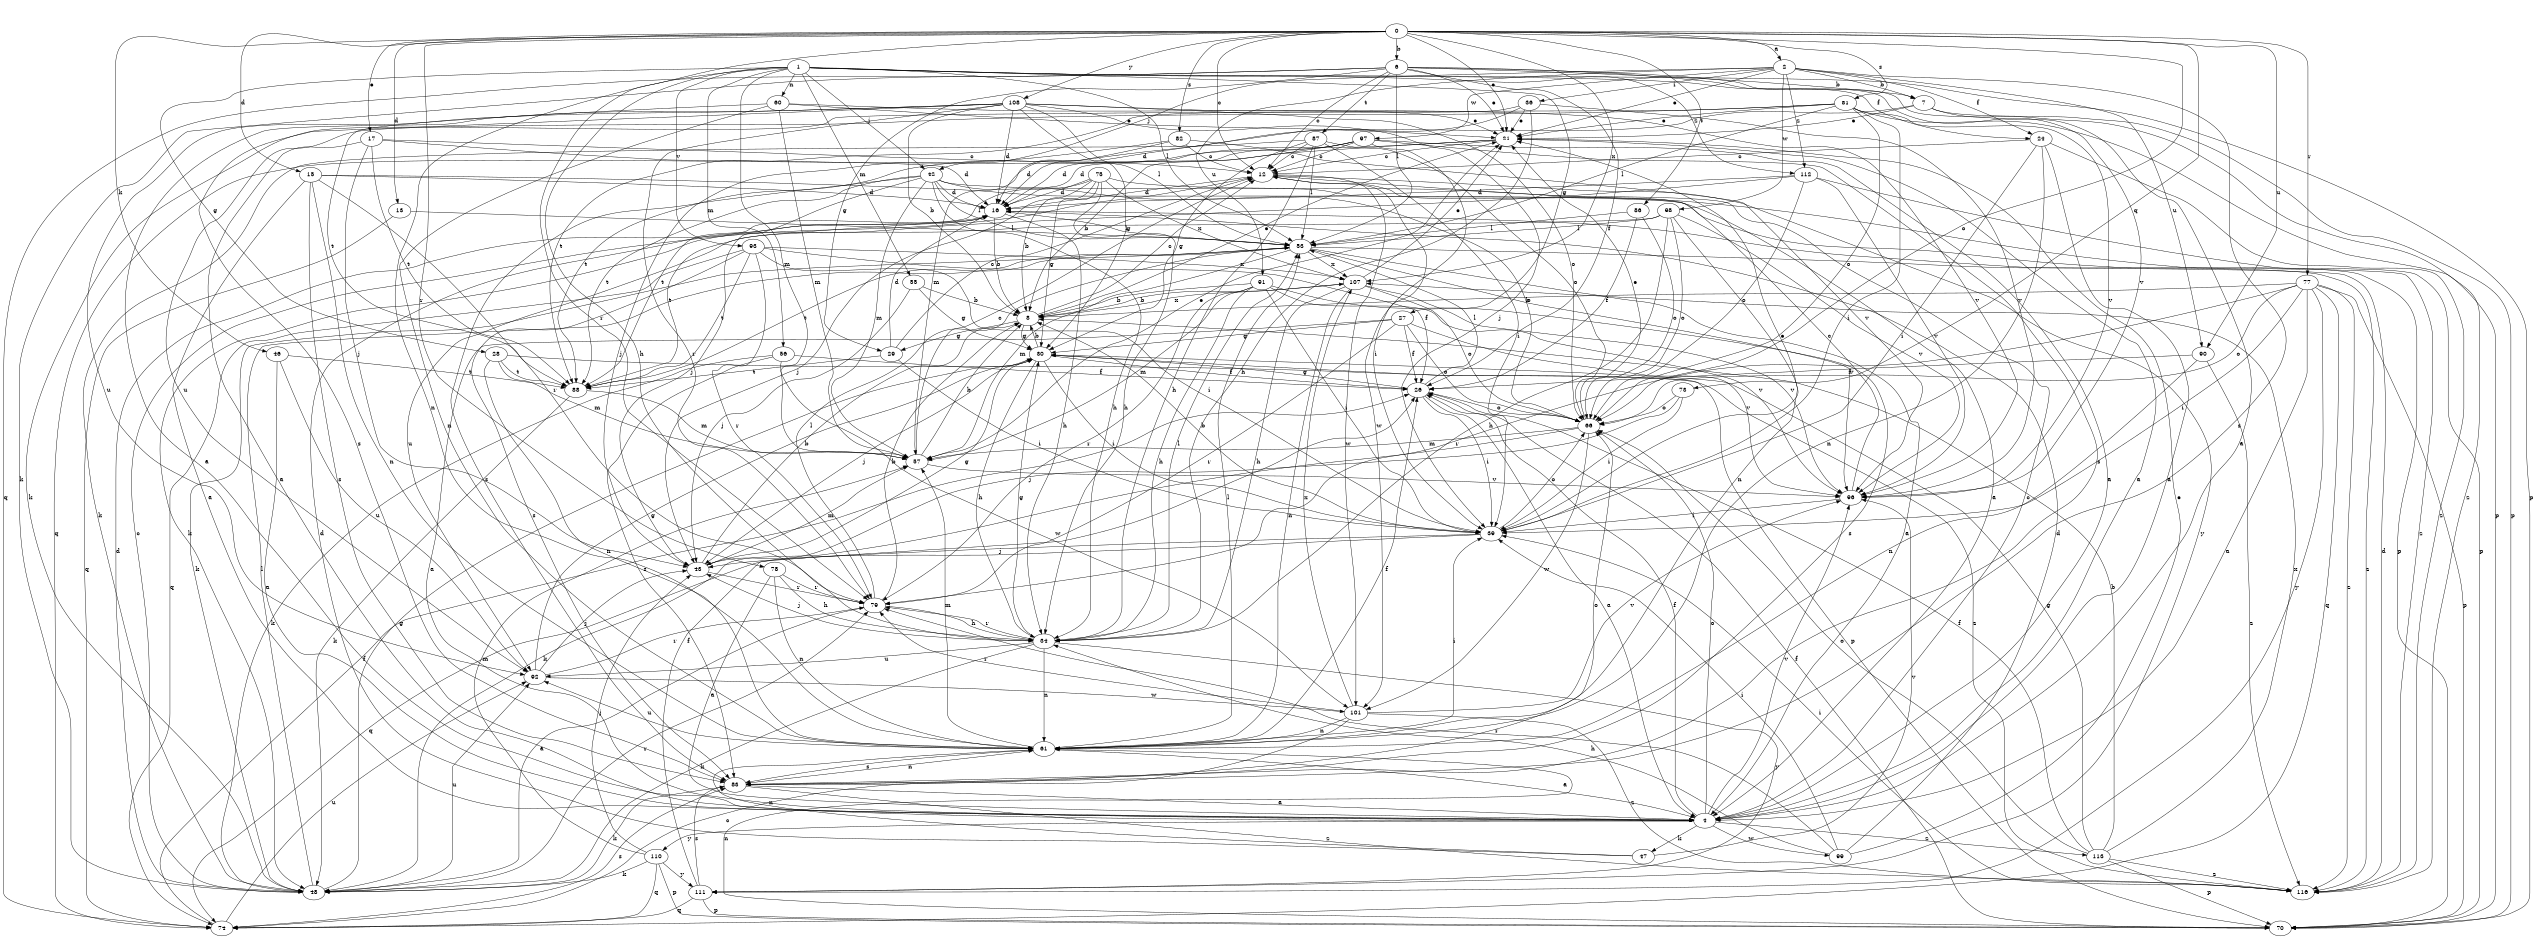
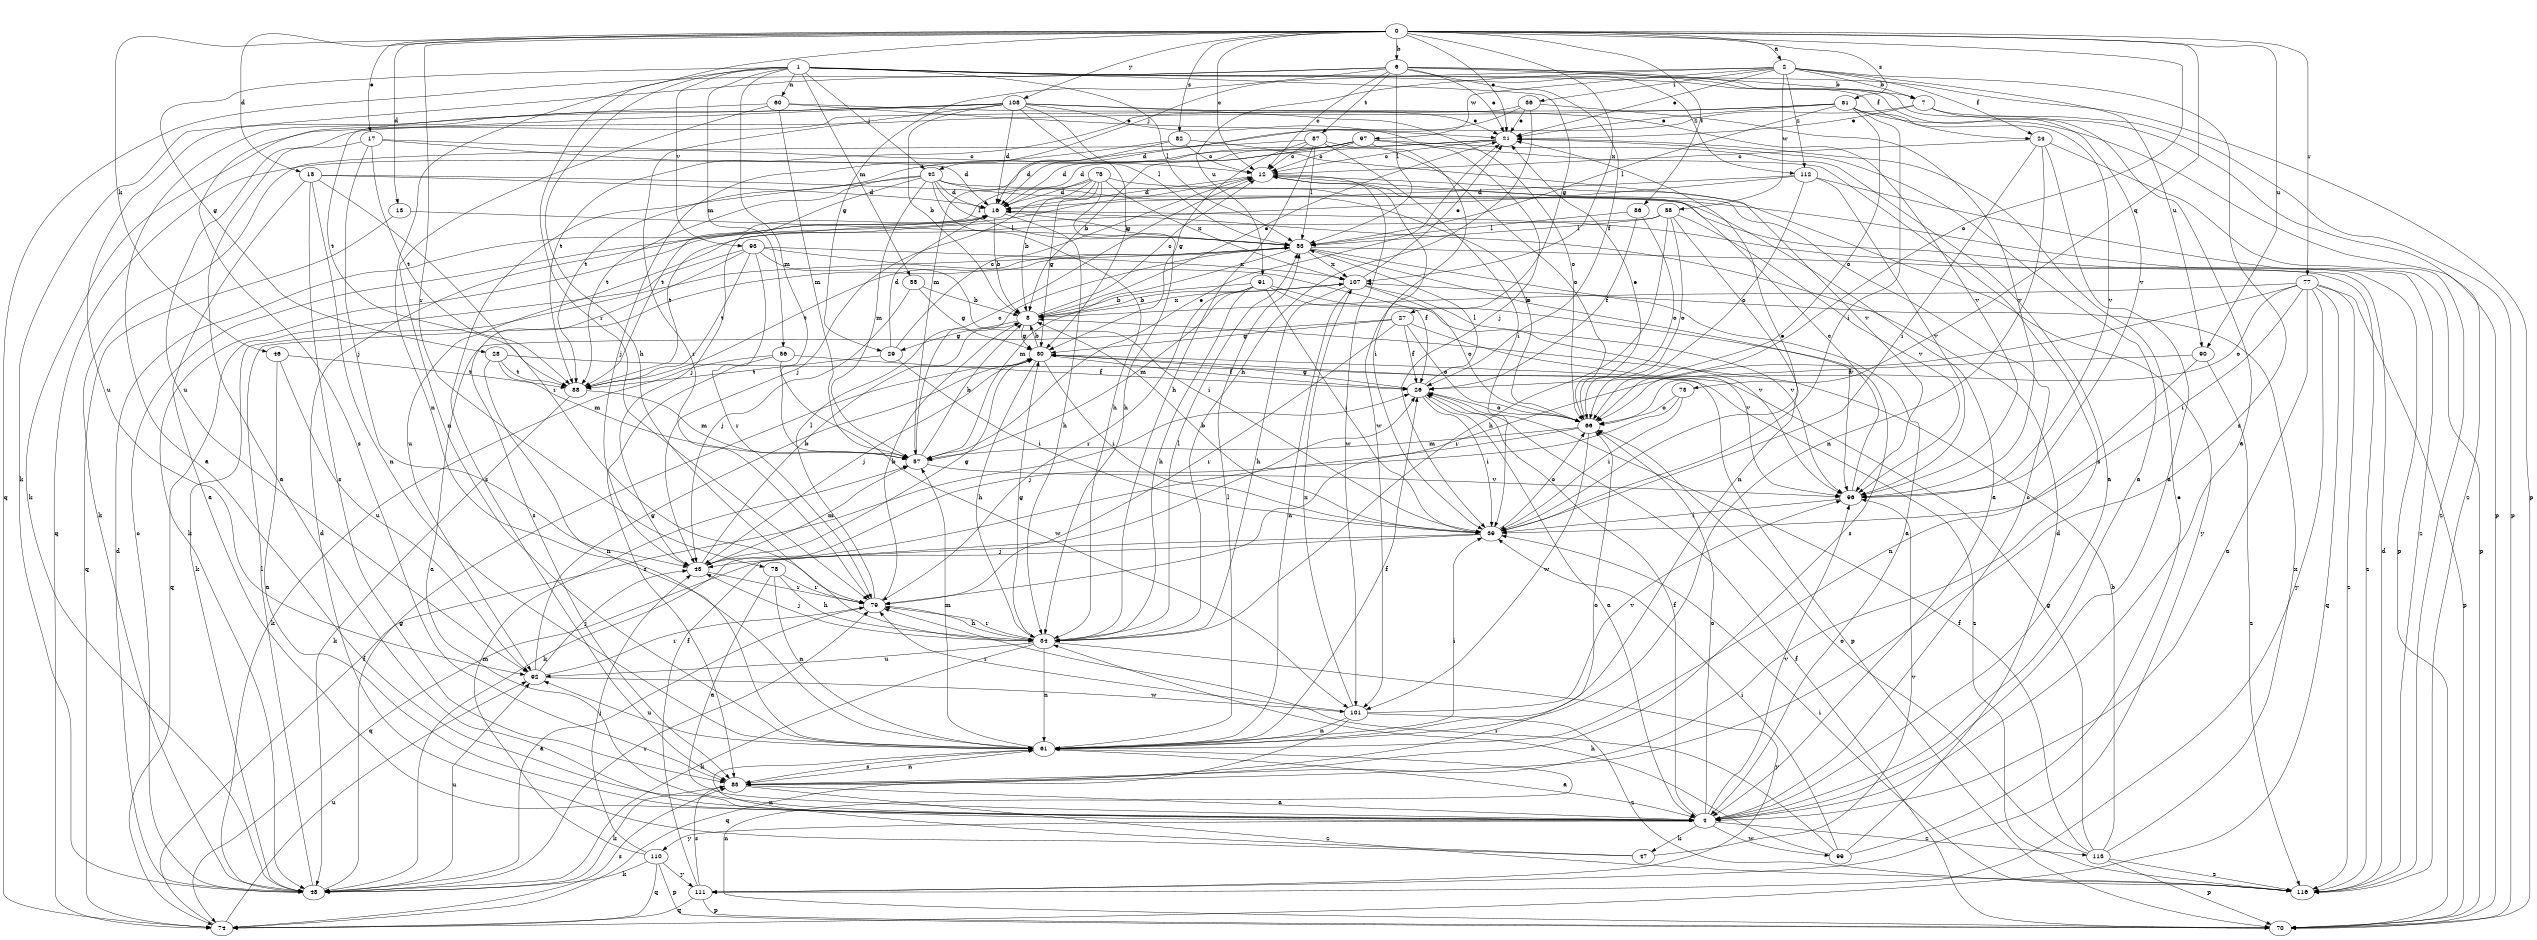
node "98": label "98" -> "58"
edge "101" -> "74": label "c" -> "q"
